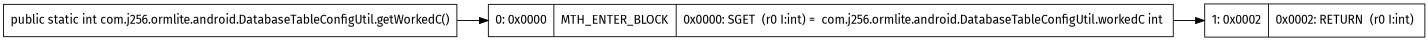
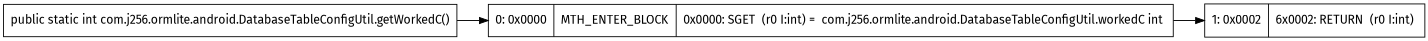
node "1: 0x0002": text "0x0002: RETURN  (r0 I:int)" -> "6x0002: RETURN  (r0 I:int)"
